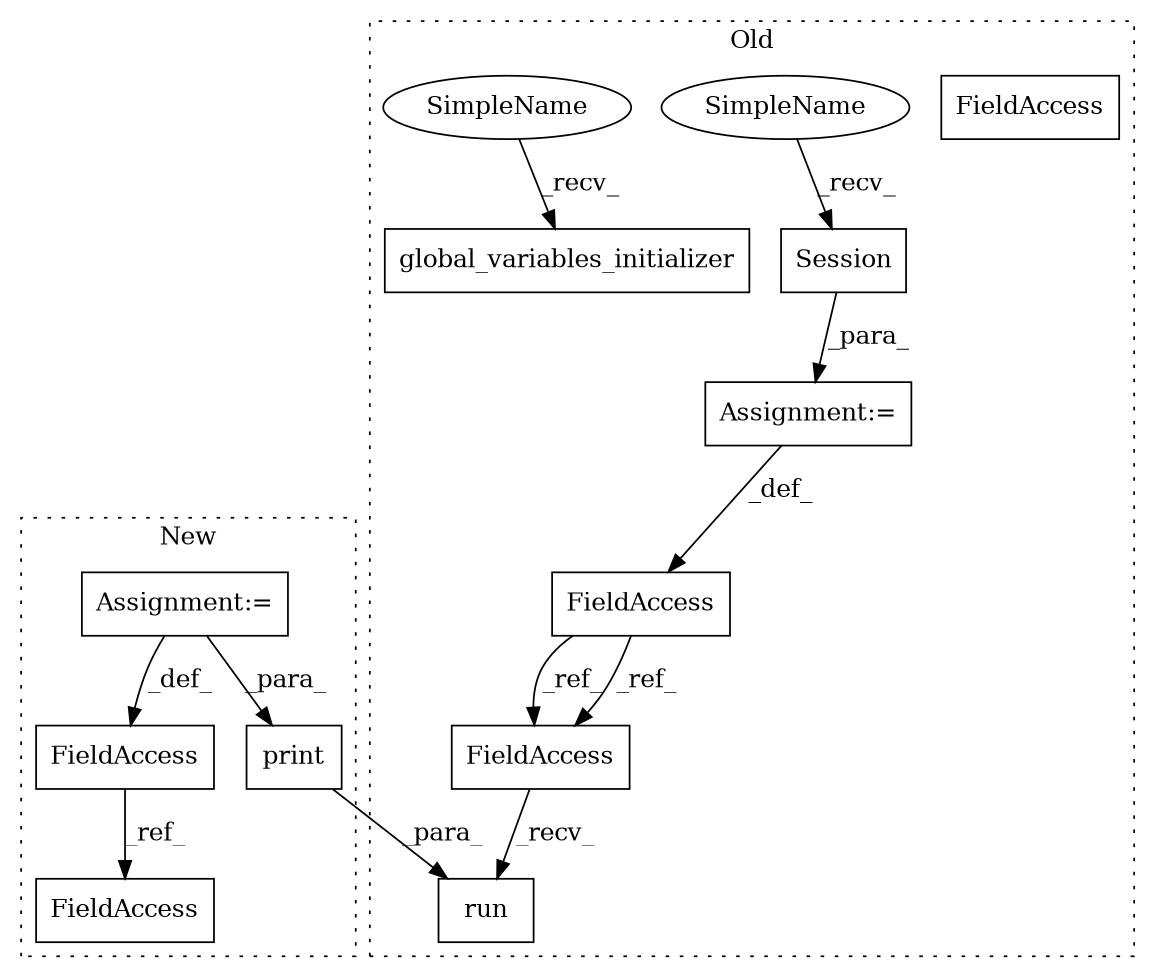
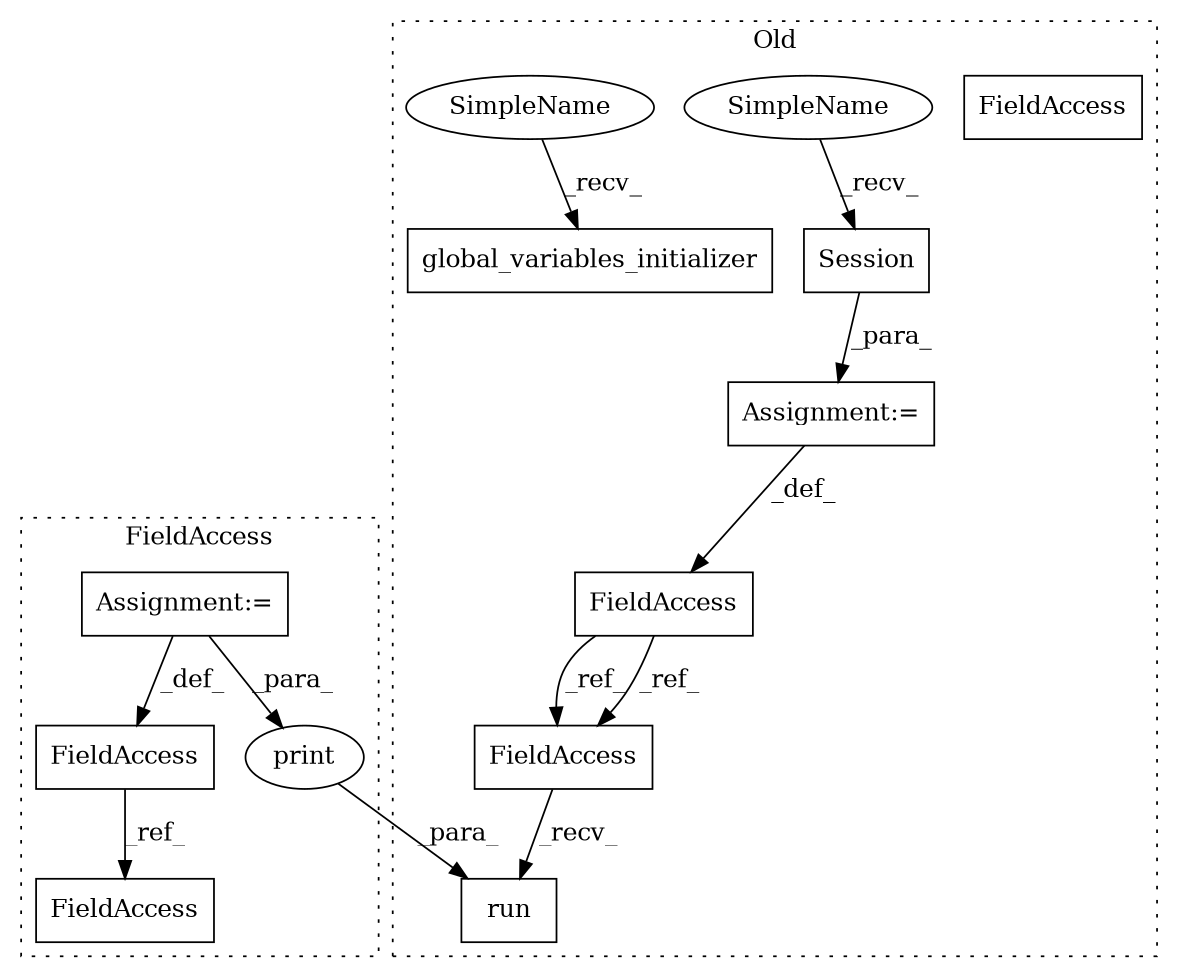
cluster "New": label "New" -> "FieldAccess"
node "print": shape box -> ellipse
